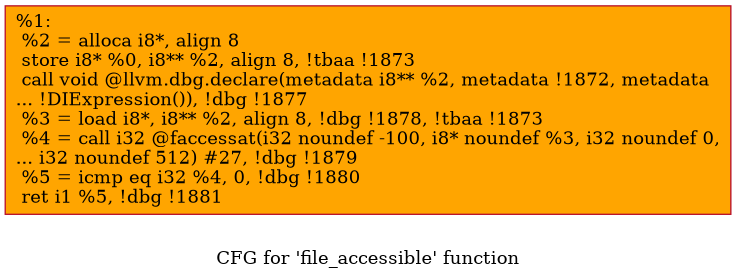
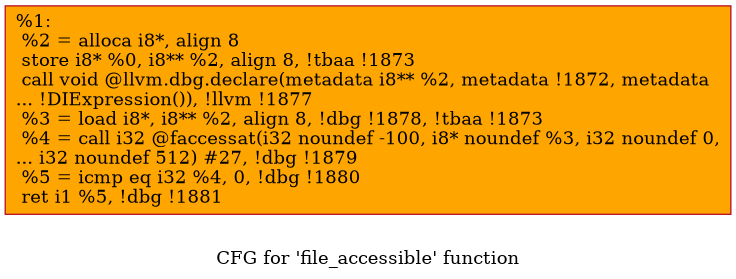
node "%1:": text "... !DIExpression()), !dbg !1877" -> "... !DIExpression()), !llvm !1877"
